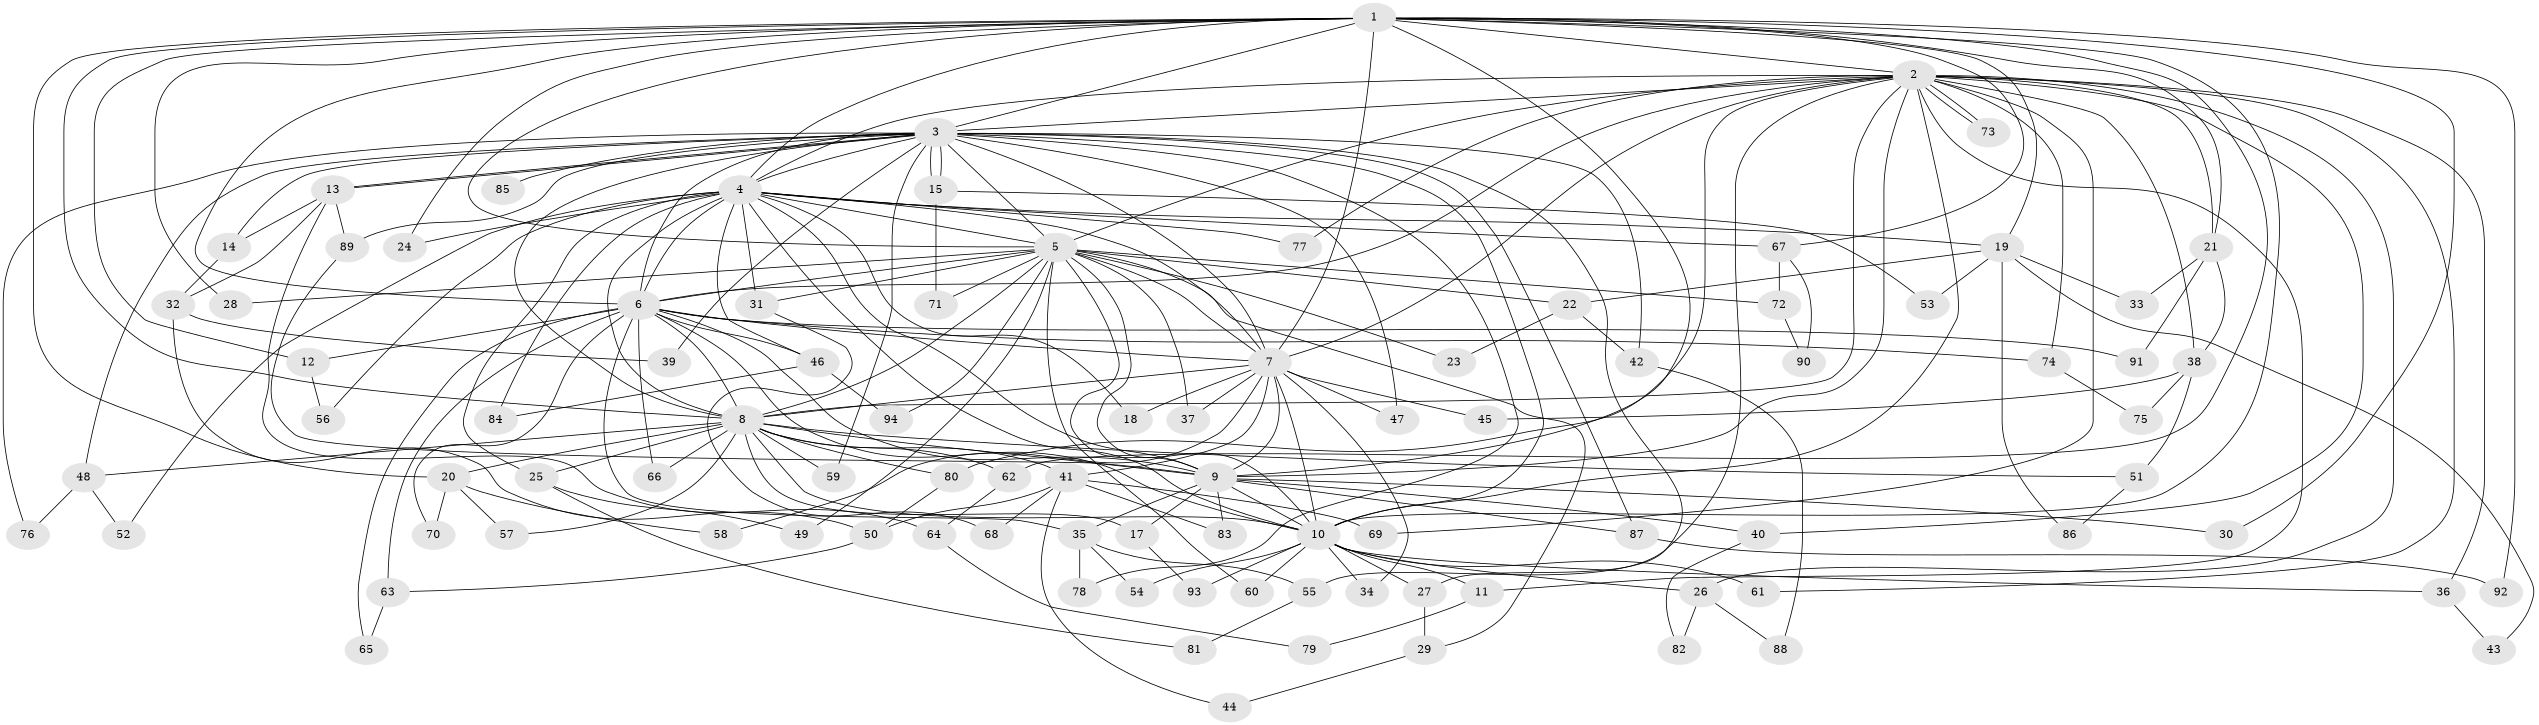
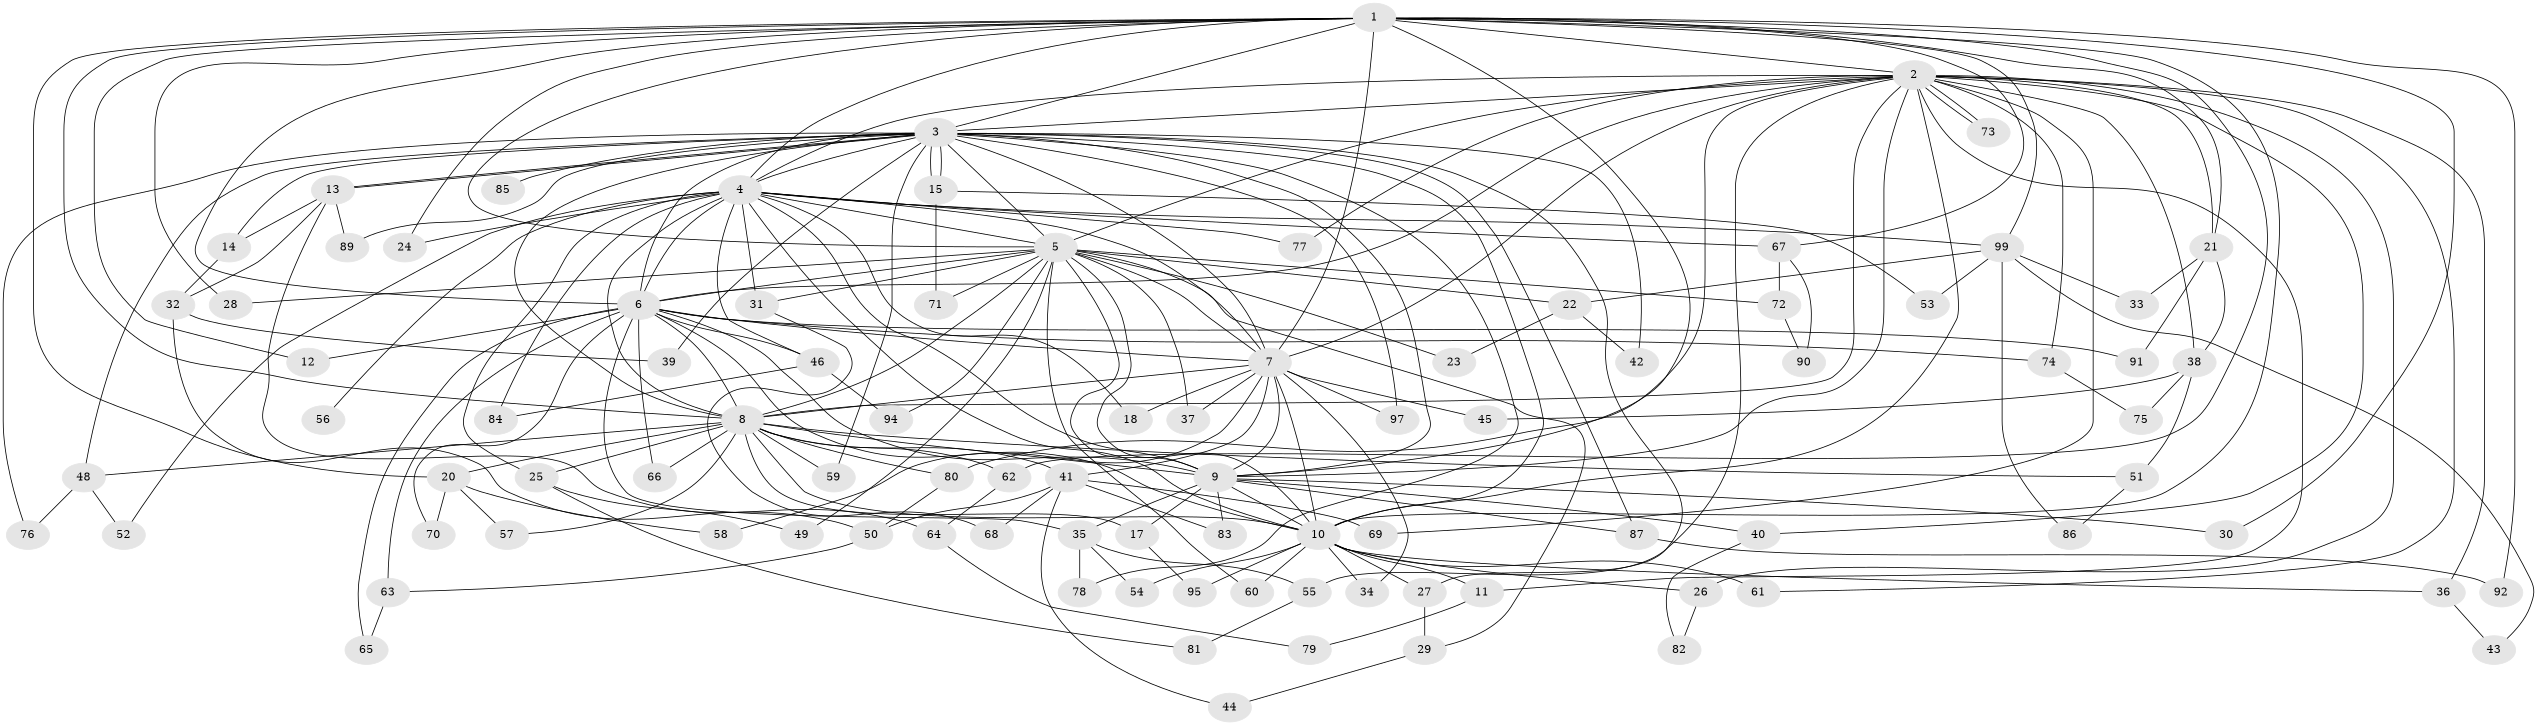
node "19": label "19" -> "99"
edge "12" -- "56": removed
node "47": label "47" -> "97"
edge "89" -- "9": now "3" -- "9"
node "93": label "93" -> "95"
node "88": removed
